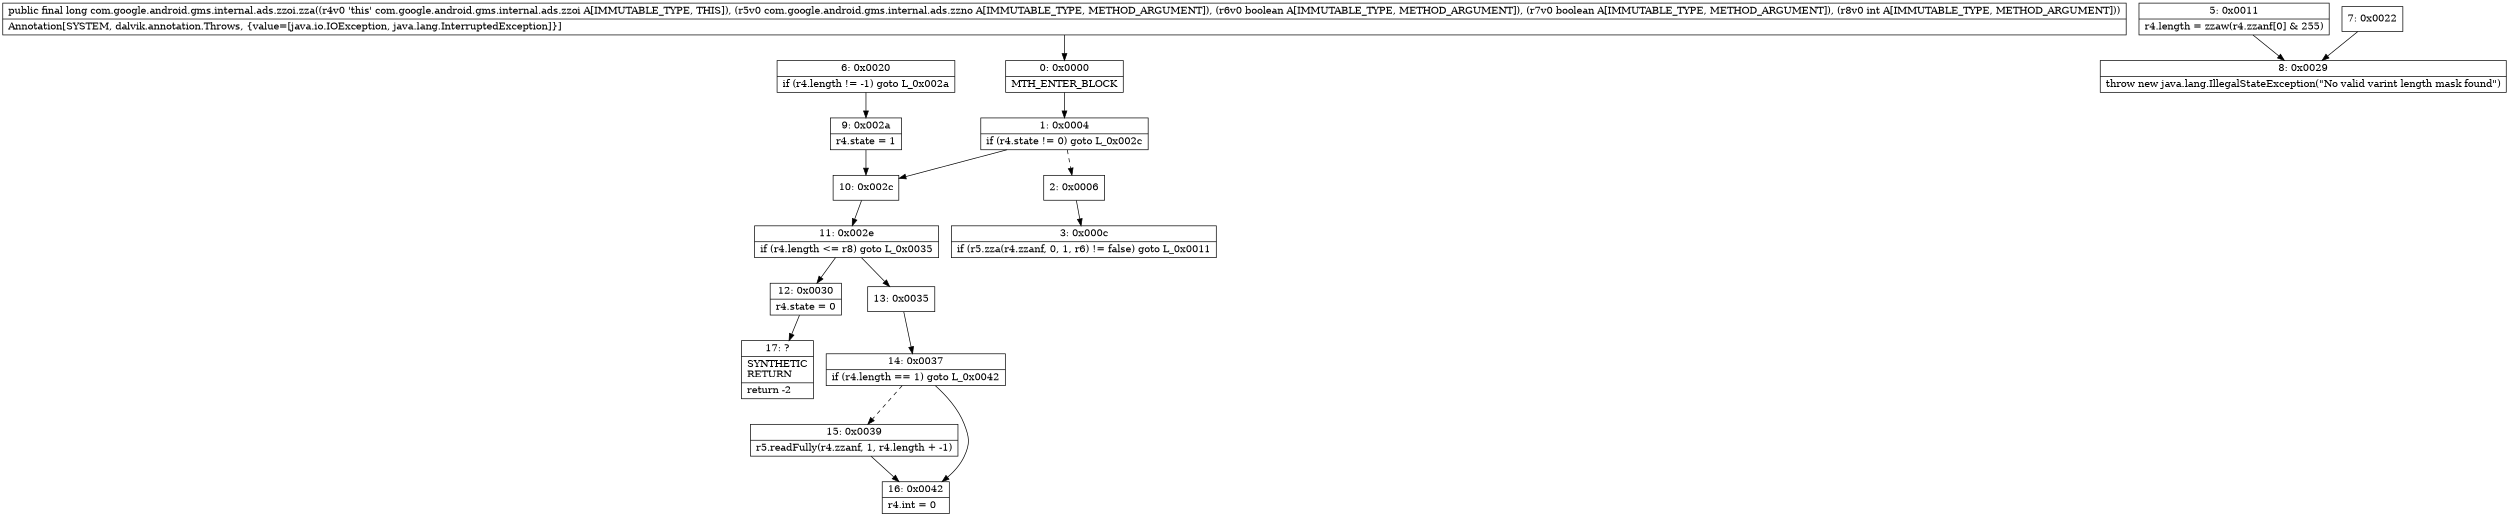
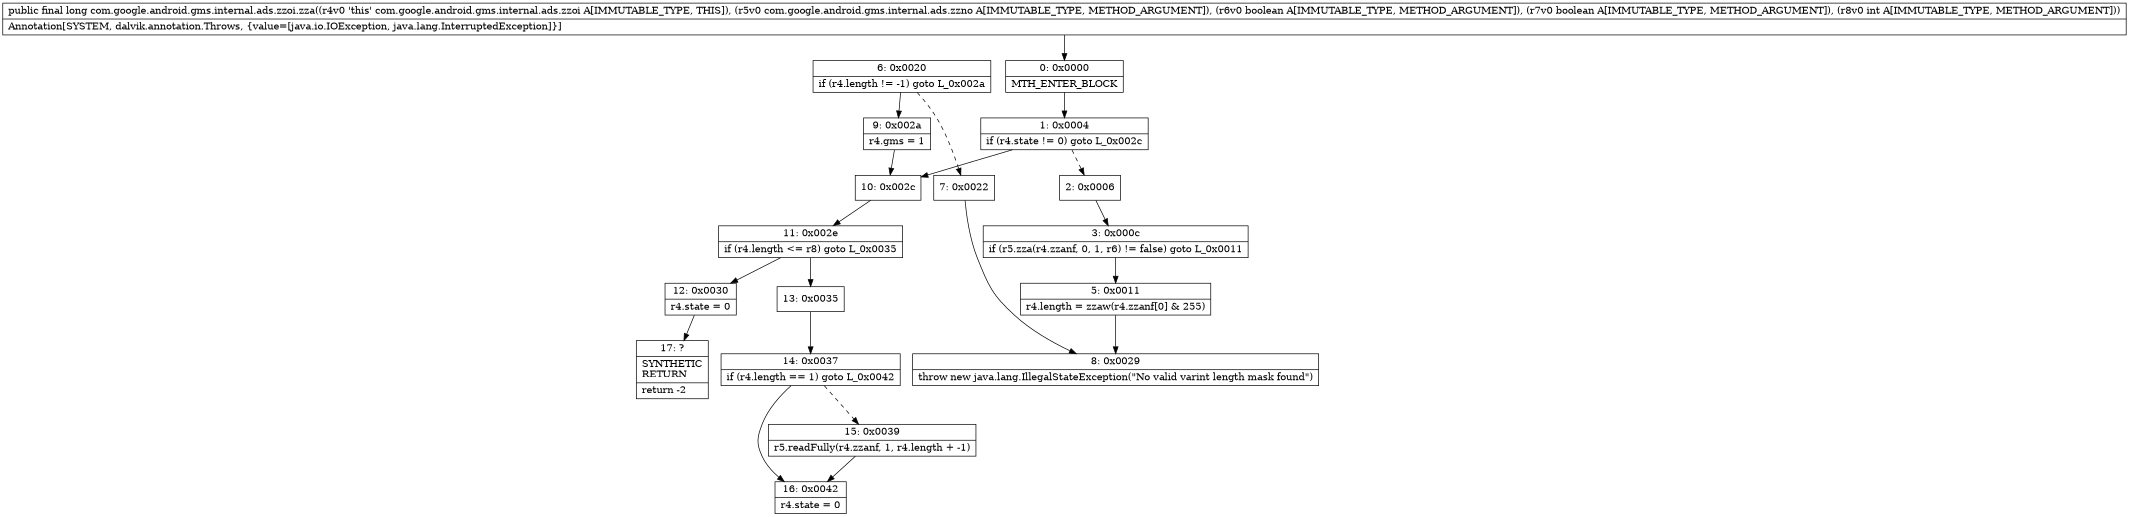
edge "6: 0x0020" -> "7: 0x0022": added
node "9: 0x002a": text "r4.state = 1" -> "r4.gms = 1"
edge "3: 0x000c" -> "5: 0x0011": added
node "16: 0x0042": text "r4.int = 0" -> "r4.state = 0"
